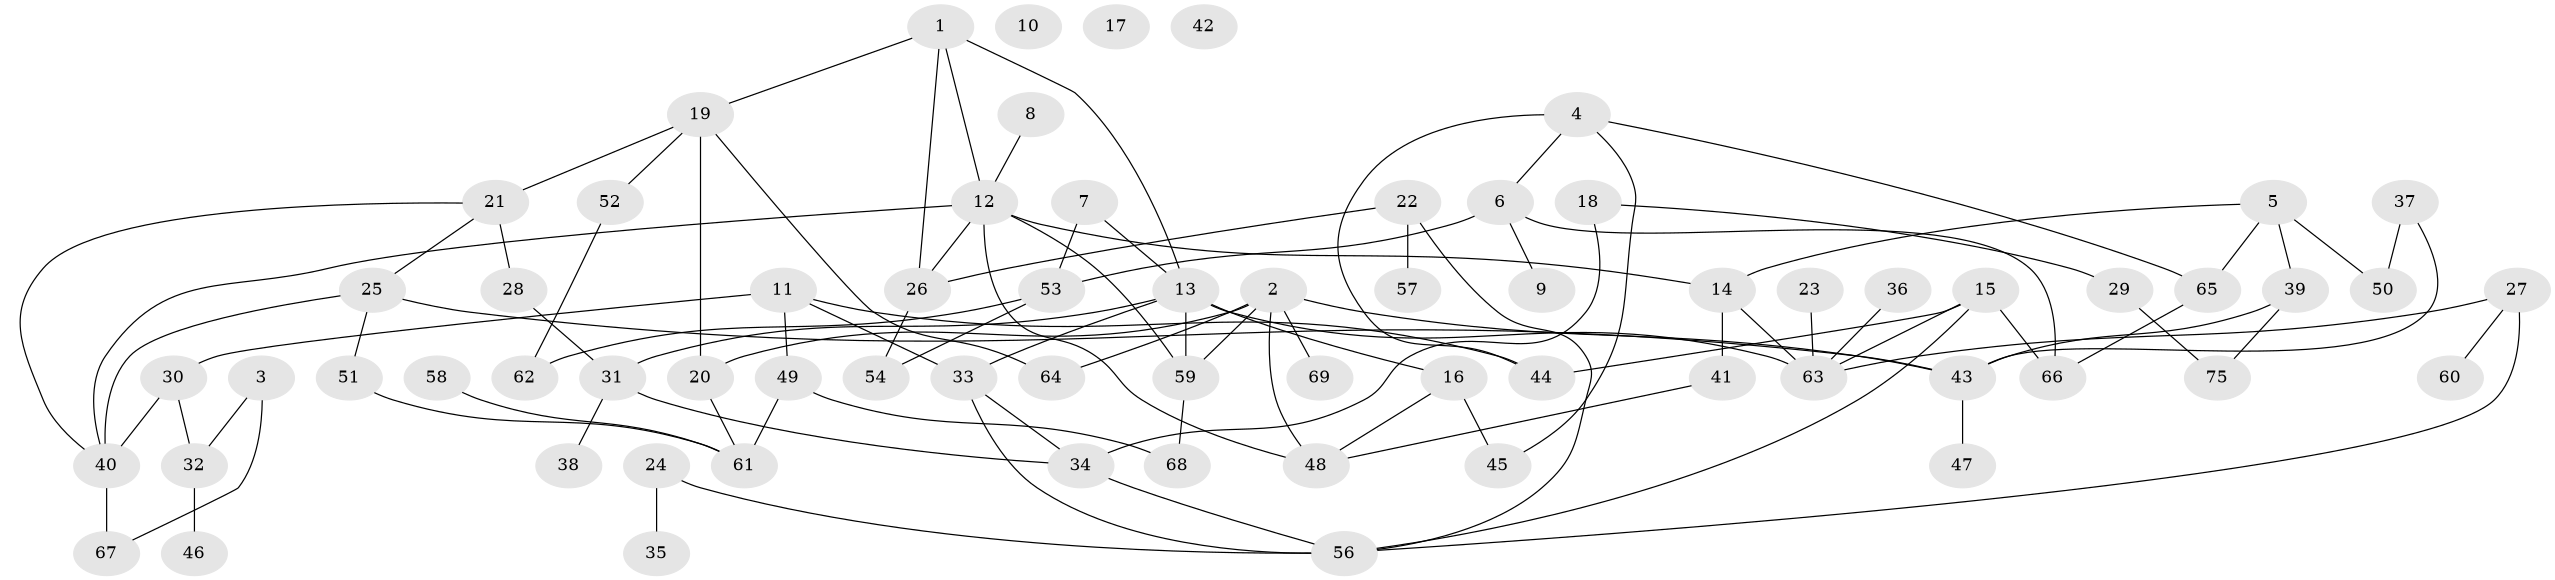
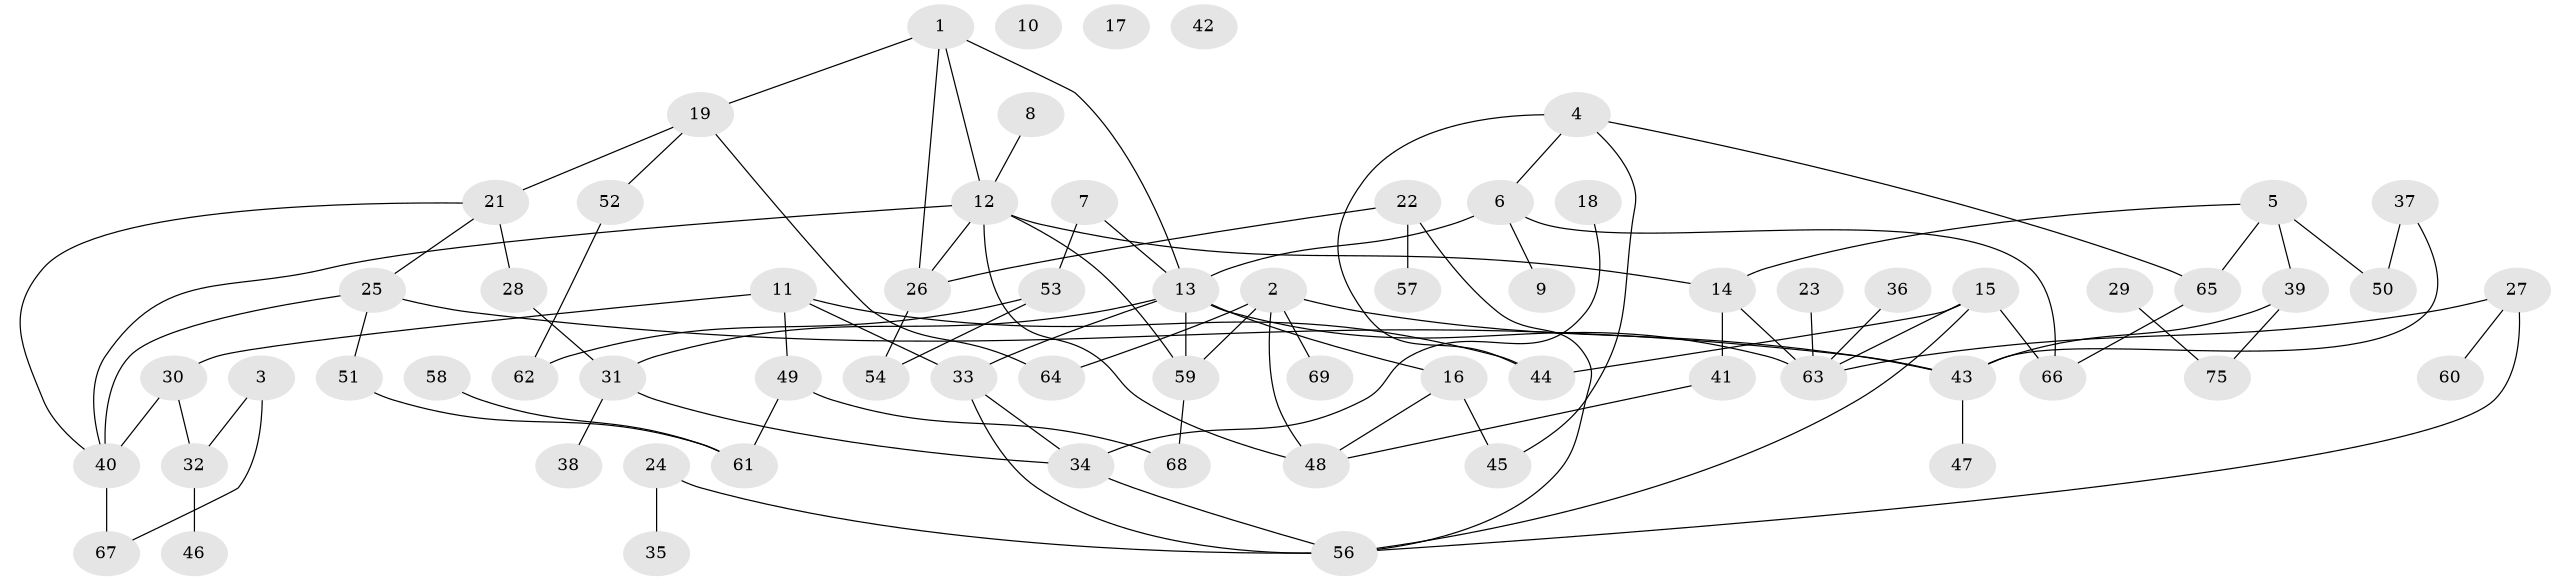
edge "18" -- "29": removed
edge "6" -- "53": now "6" -- "13"
node "20": removed
